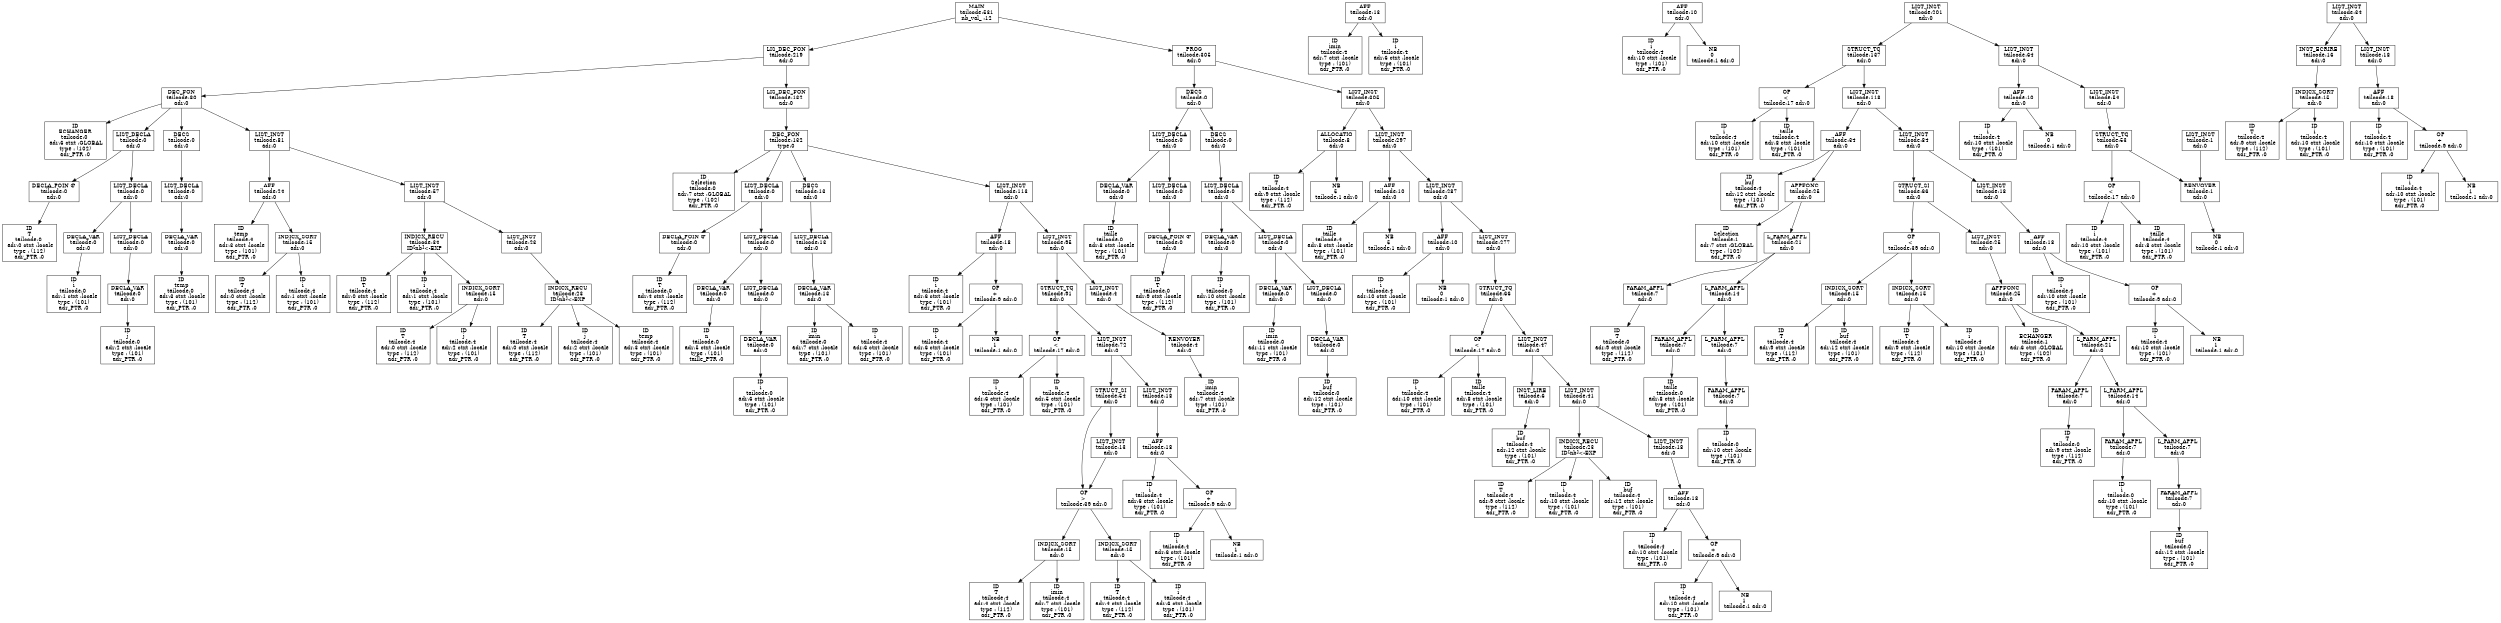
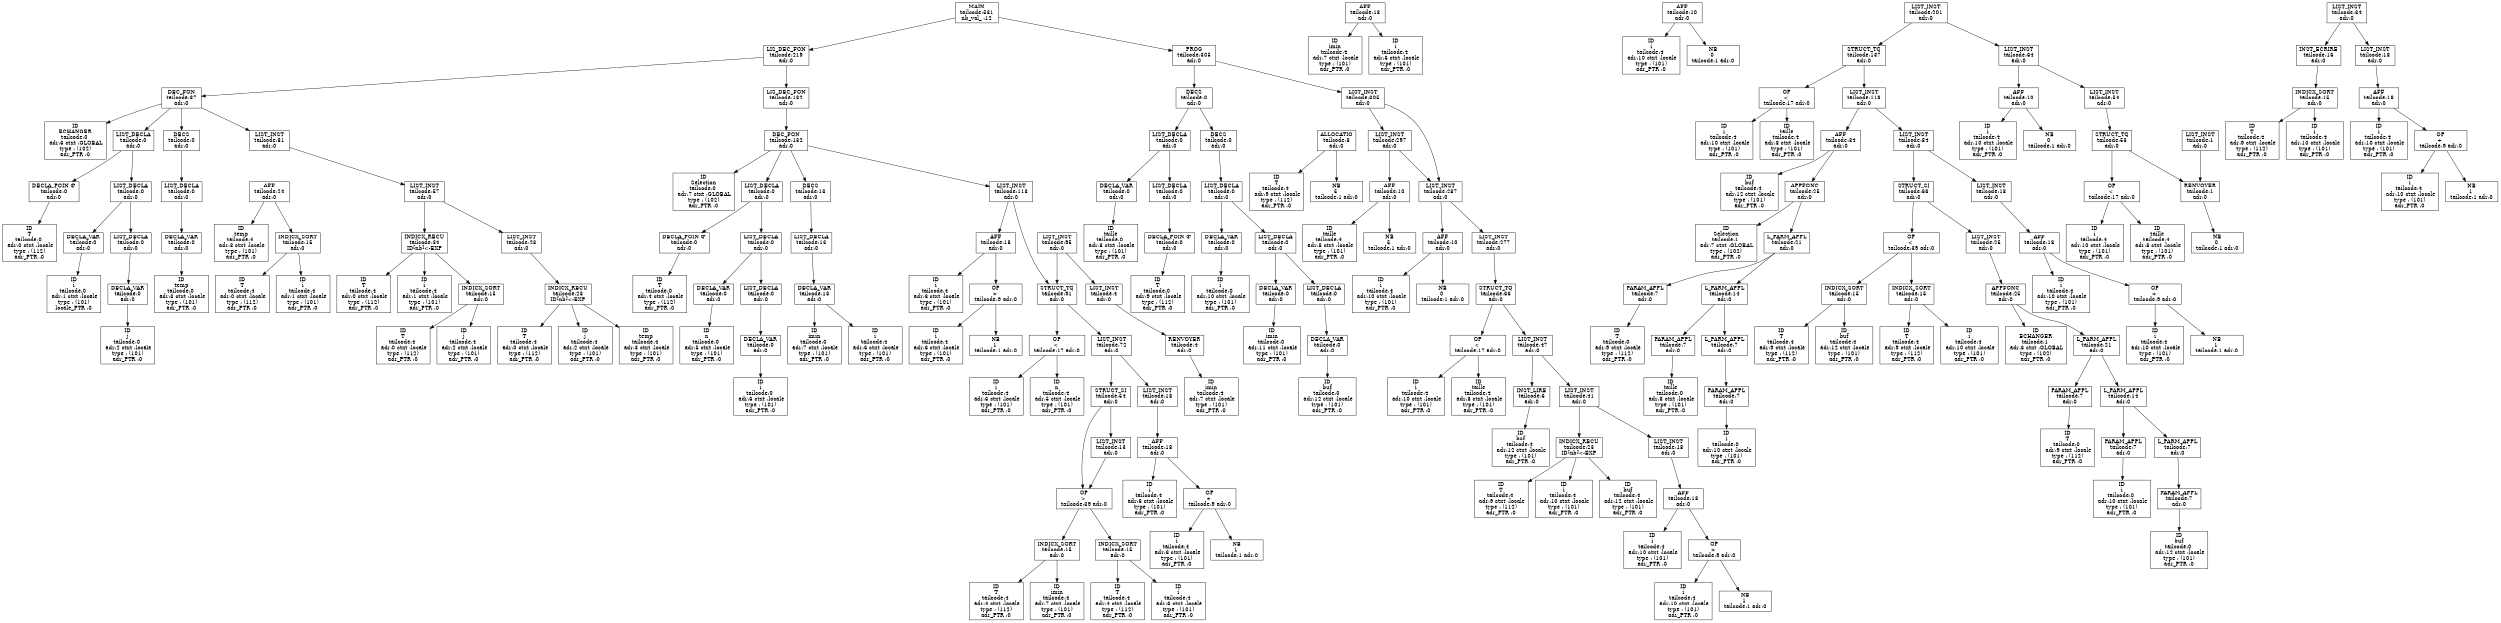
node "DEC_FON tailcode:80 adr:0": label "DEC_FON tailcode:80 adr:0" -> "DEC_FON tailcode:87 adr:0"
edge "LIST_INST tailcode:305 adr:0" -> "ALLOCATIO tailcode:8 adr:0": now "LIST_INST tailcode:305 adr:0" -> "LIST_INST tailcode:287 adr:0"
node "DEC_FON tailcode:132 type:0": label "DEC_FON tailcode:132 type:0" -> "DEC_FON tailcode:132 adr:0"
edge "LIST_INST tailcode:81 adr:0" -> "AFF tailcode:24 adr:0": removed
edge "LIST_INST tailcode:113 adr:0" -> "LIST_INST tailcode:95 adr:0": now "LIST_INST tailcode:113 adr:0" -> "STRUCT_TQ tailcode:91 adr:0"
node "ID i tailcode:0 adr:1 ctxt :locale type : (101) adr_PTR :0": label "ID i tailcode:0 adr:1 ctxt :locale type : (101) adr_PTR :0" -> "ID i tailcode:0 adr:1 ctxt :locale type : (101) locale_PTR :0"
node "ID n tailcode:0 adr:5 ctxt :locale type : (101) taille_PTR :0": label "ID n tailcode:0 adr:5 ctxt :locale type : (101) taille_PTR :0" -> "ID n tailcode:0 adr:5 ctxt :locale type : (101) adr_PTR :0"
